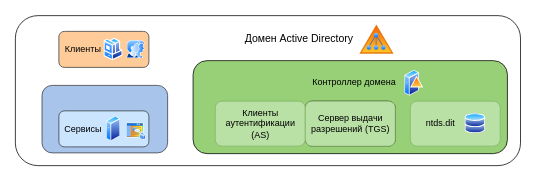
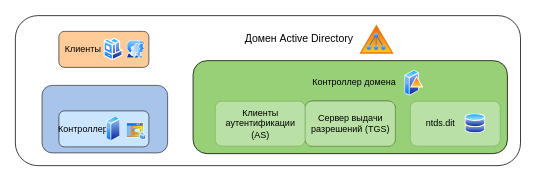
node "Сервисы": label "Сервисы" -> "Контроллер"
